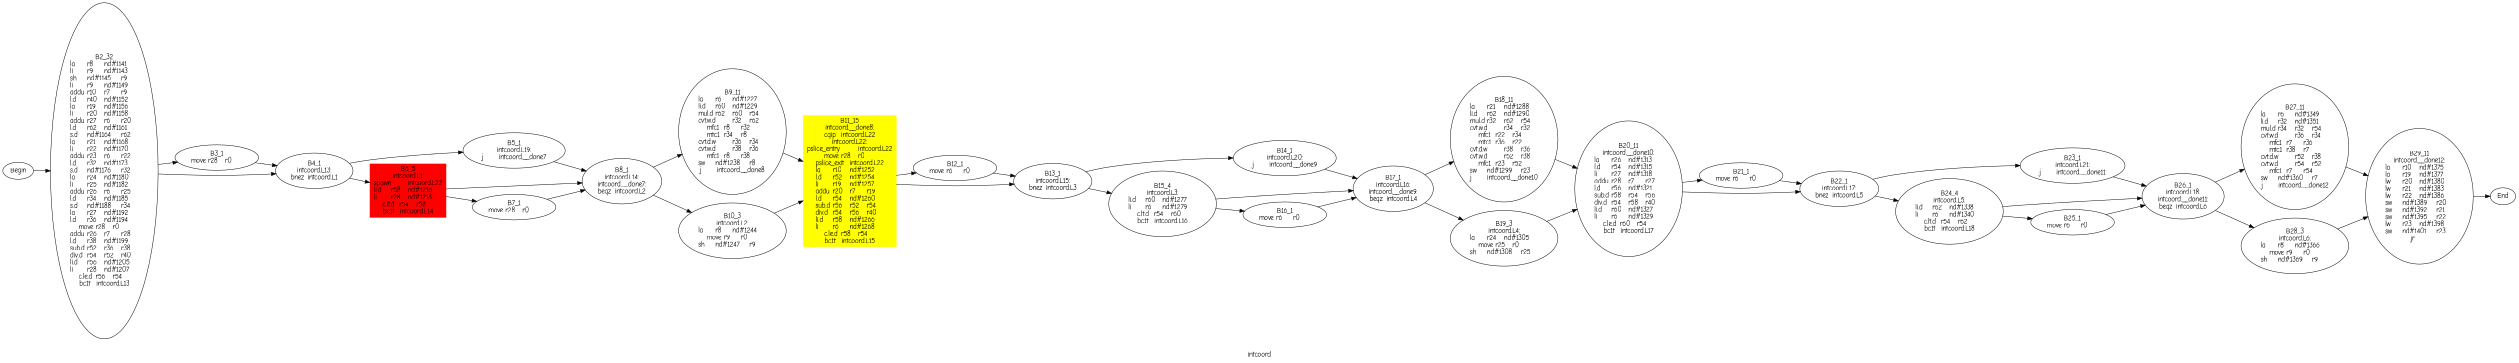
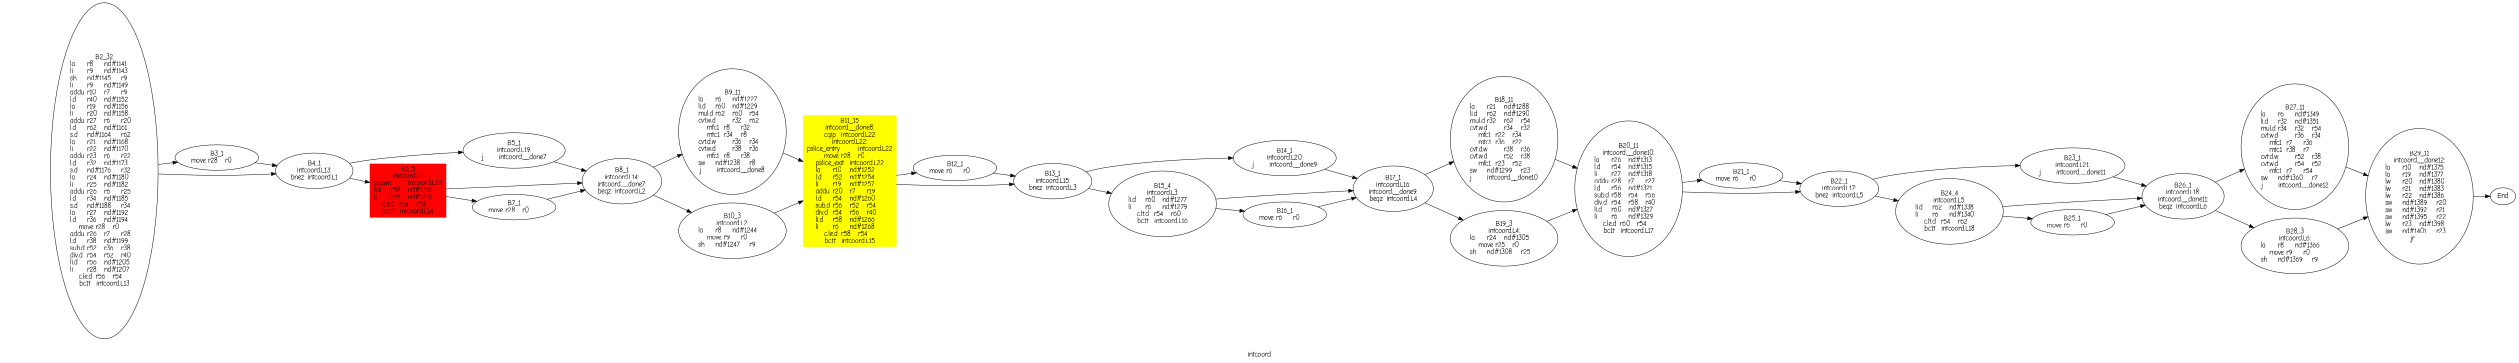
node "Begin": removed
